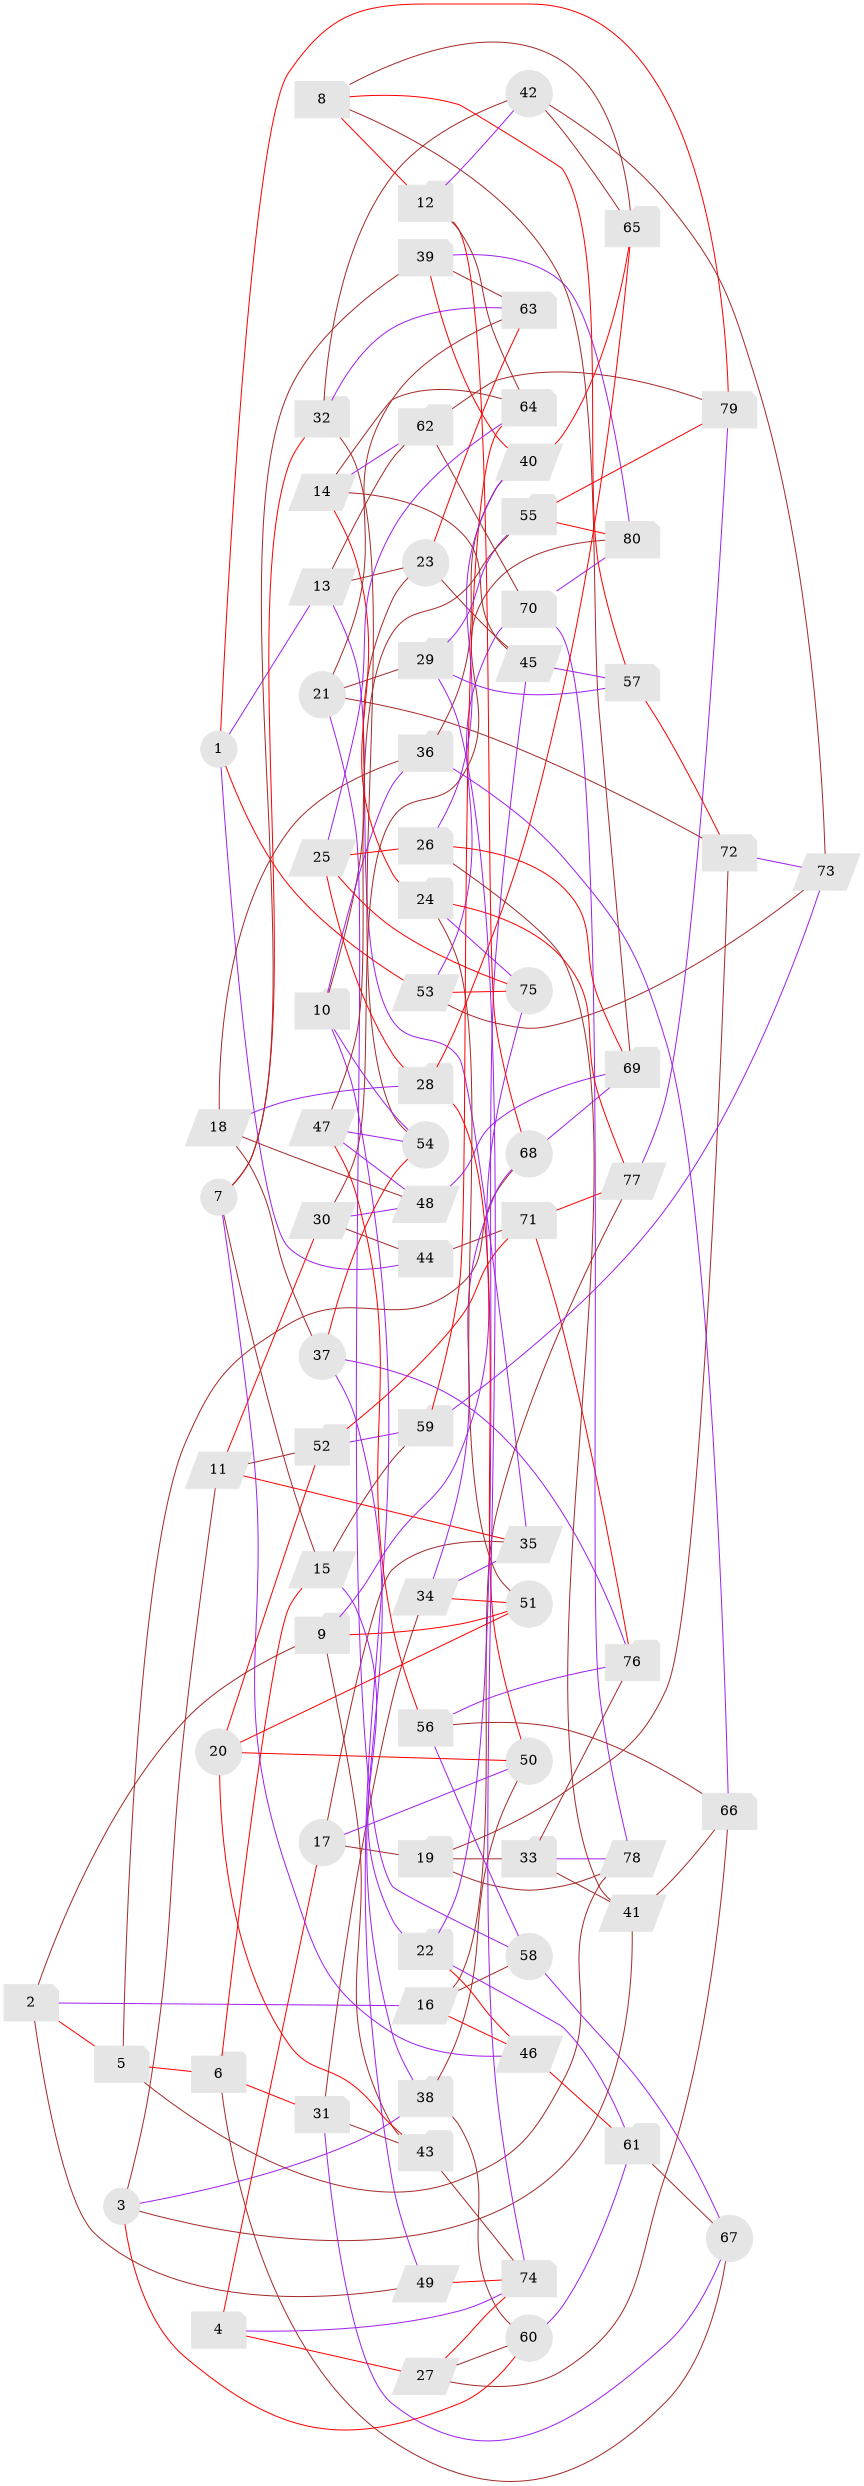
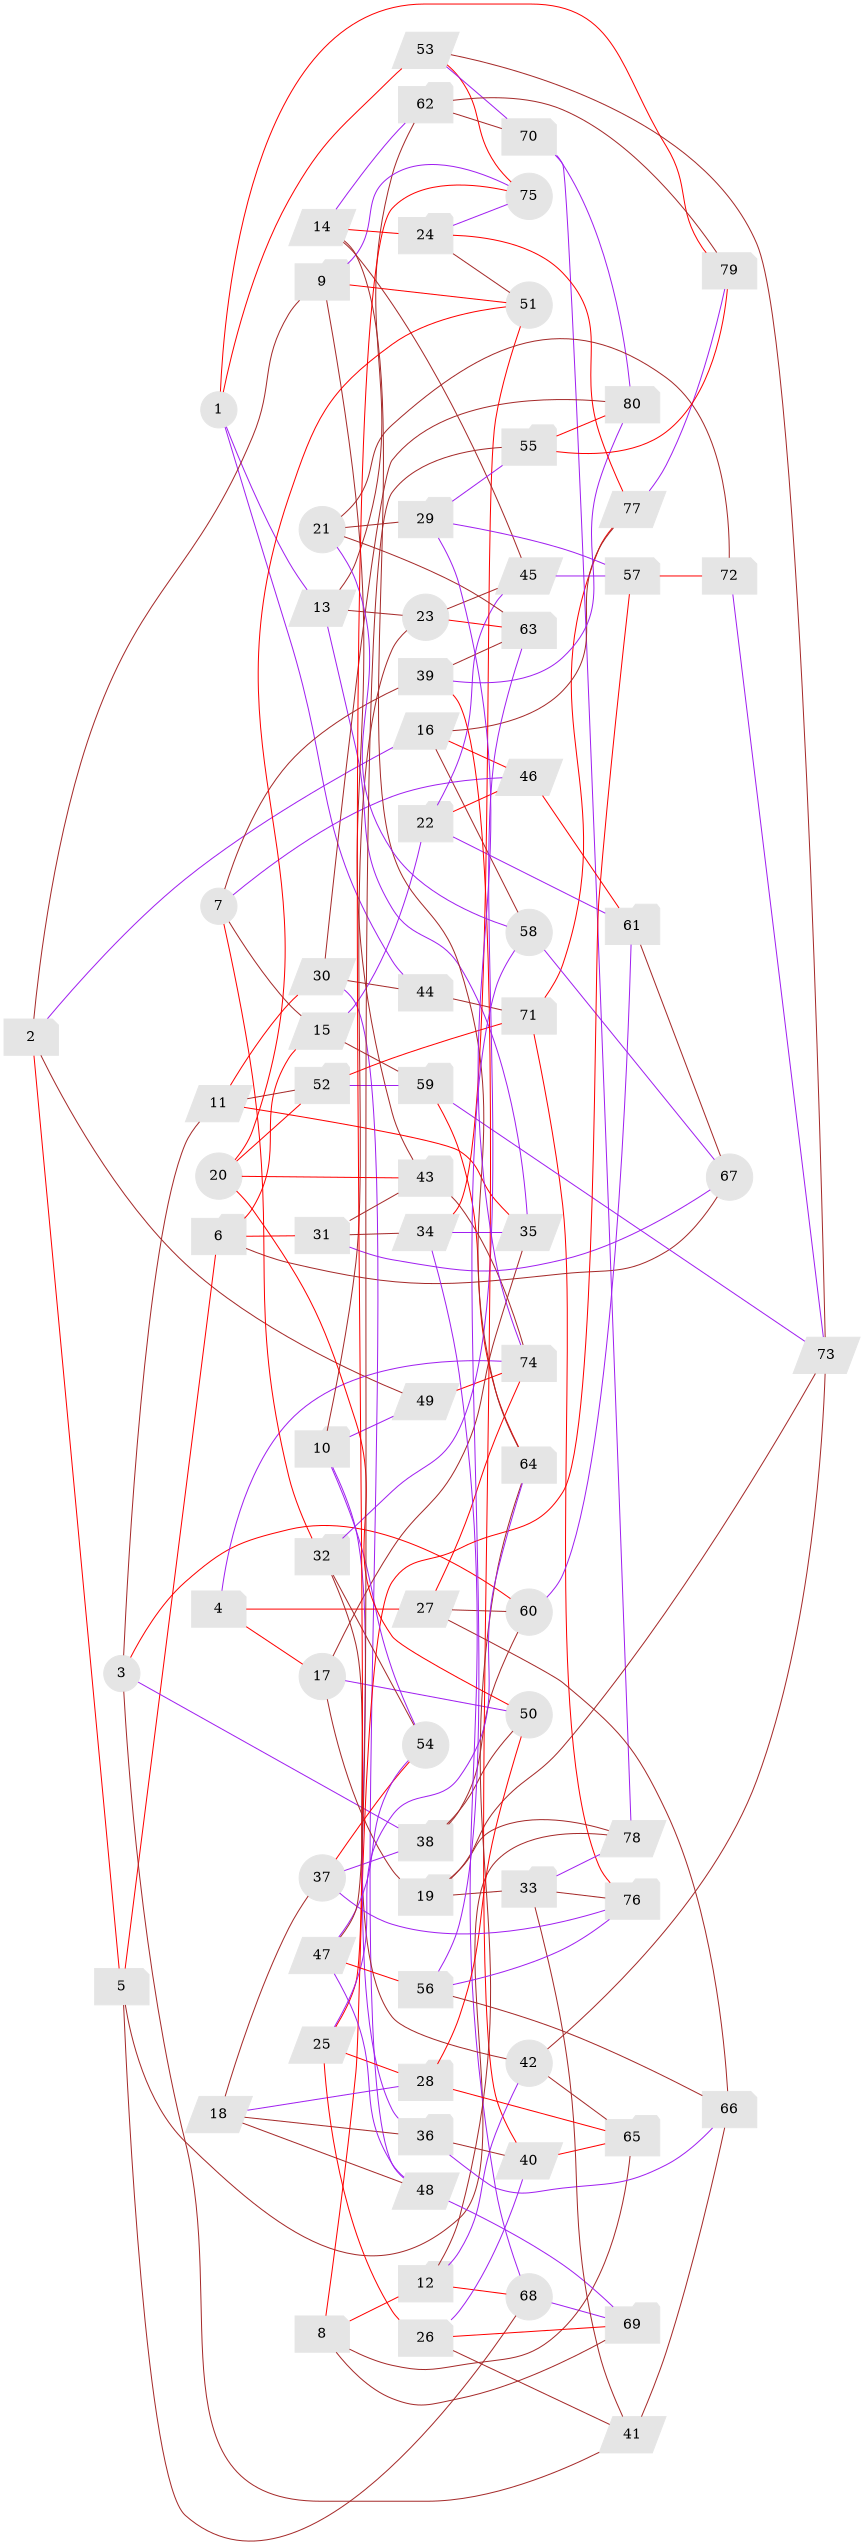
edge "72" -- "19": now "73" -- "19"
